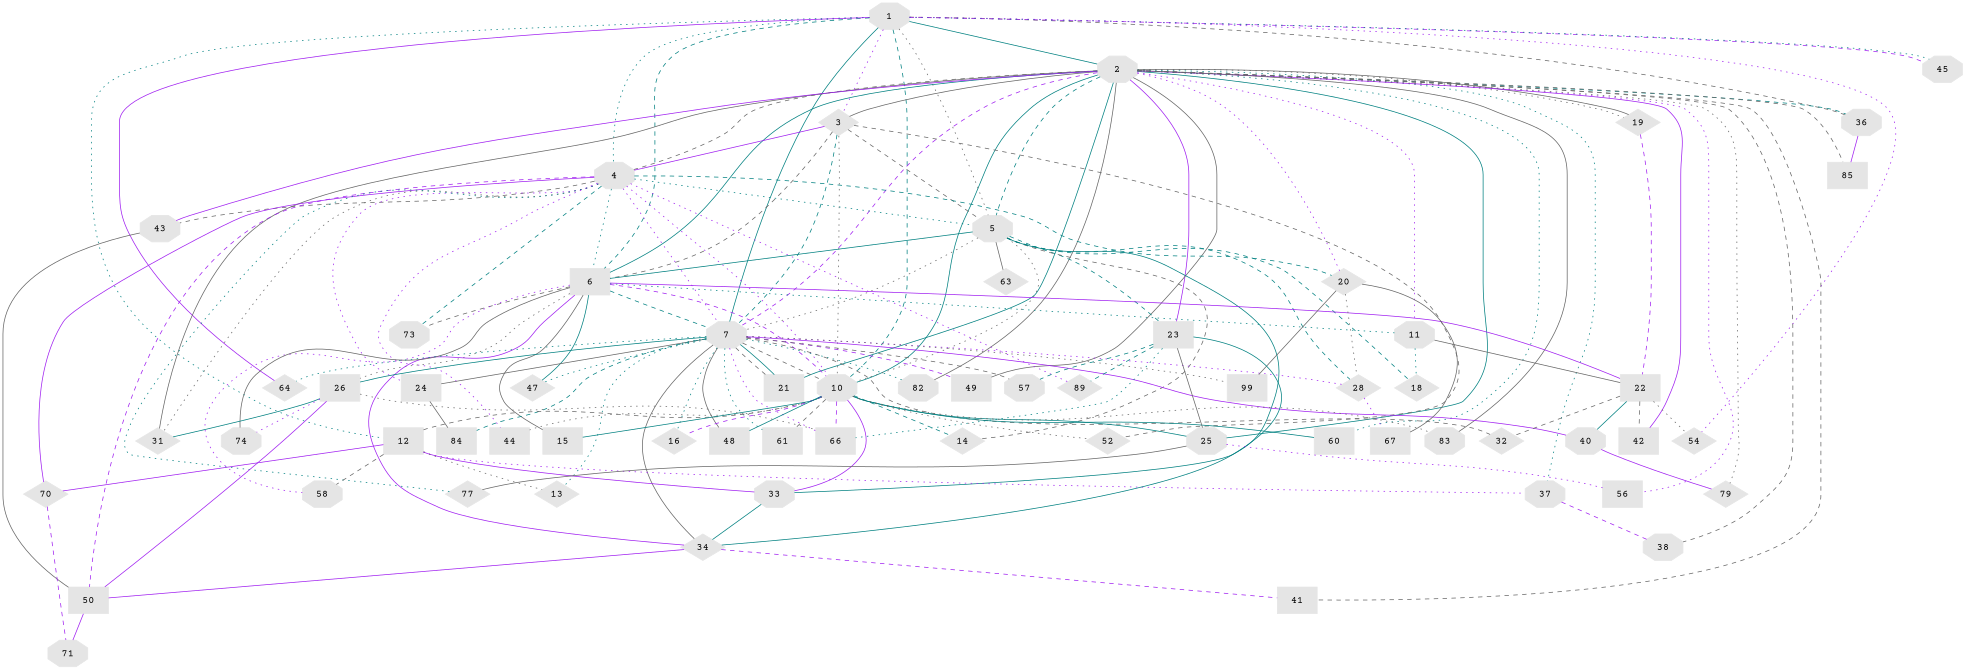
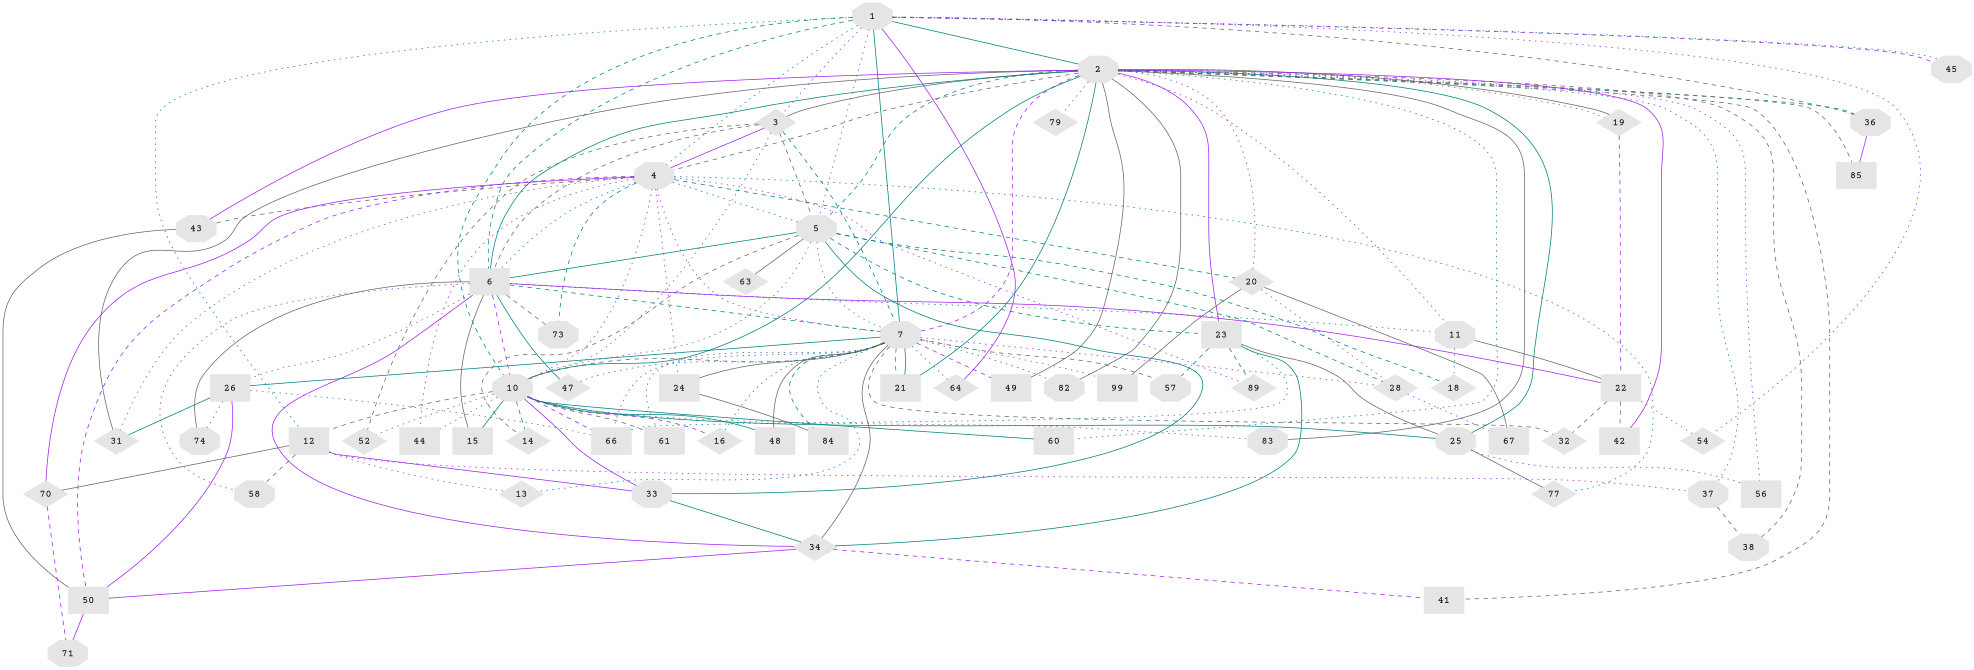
node "40": removed
edge "12" -- "70": color purple -> gray40
